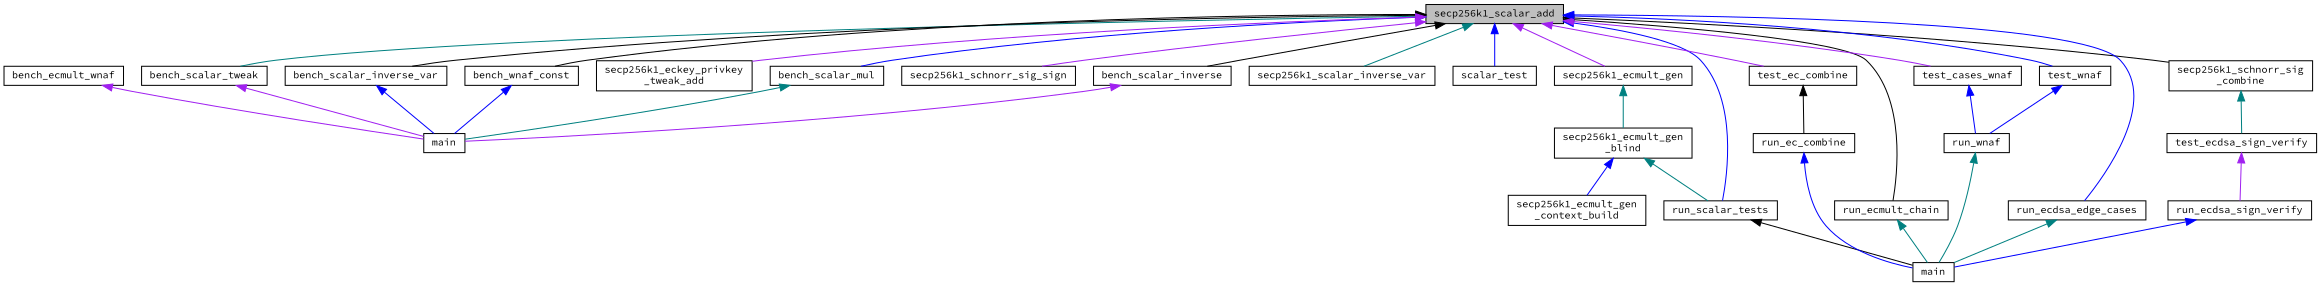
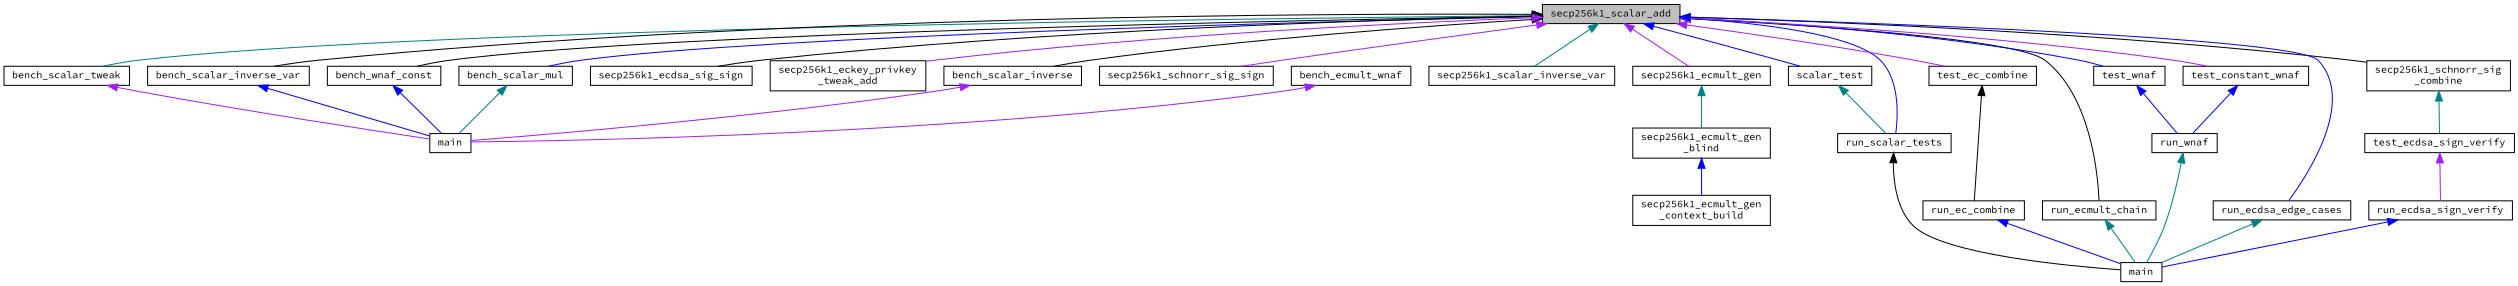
node "secp256k1_ecdsa_sig_sign": added
node "test_cases_wnaf": label "test_cases_wnaf" -> "test_constant_wnaf"
edge "run_scalar_tests" -> "secp256k1_ecmult_gen _blind": now "run_scalar_tests" -> "scalar_test"
